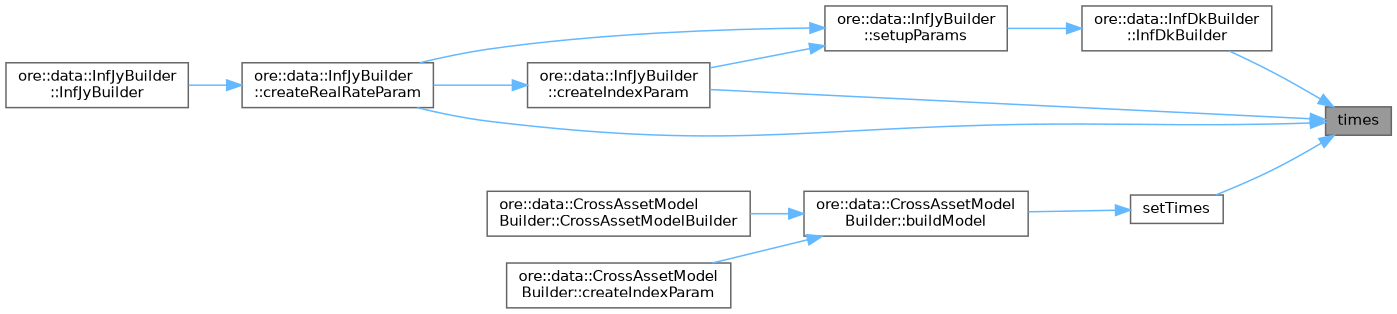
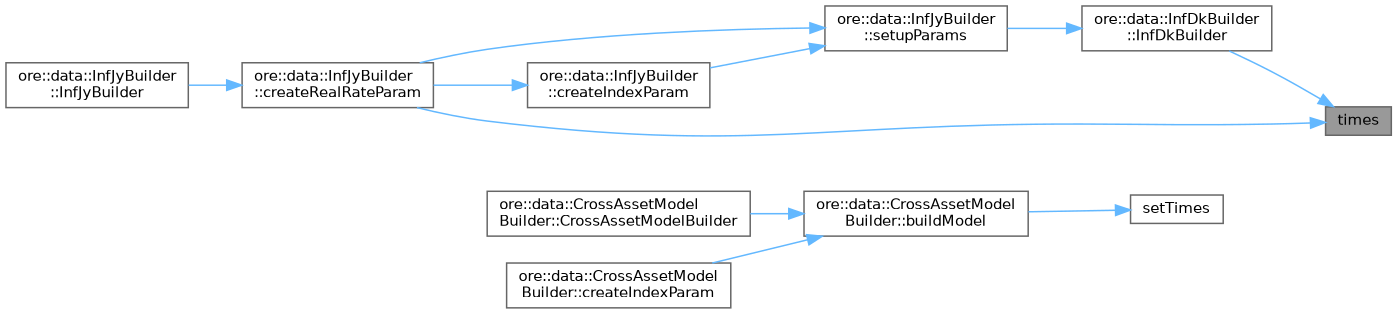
edge "ore::data::InfJyBuilder ::createIndexParam" -> "times": removed
edge "setTimes" -> "times": removed
